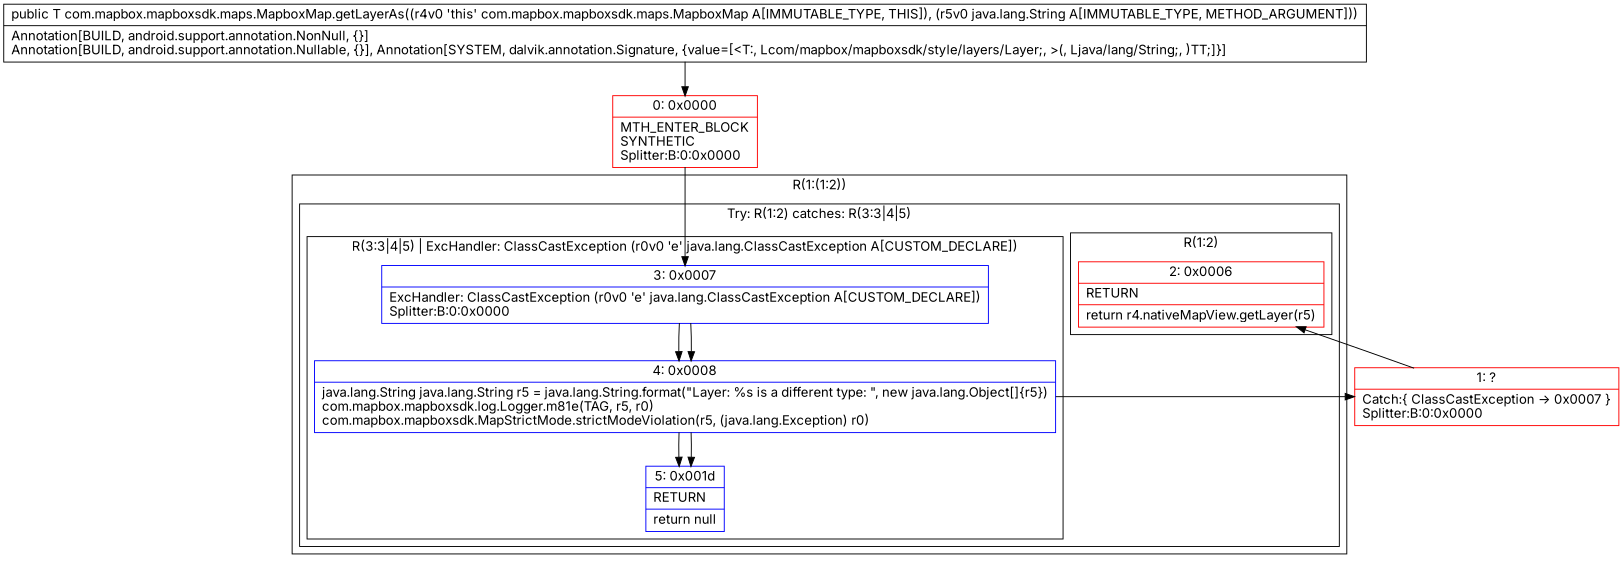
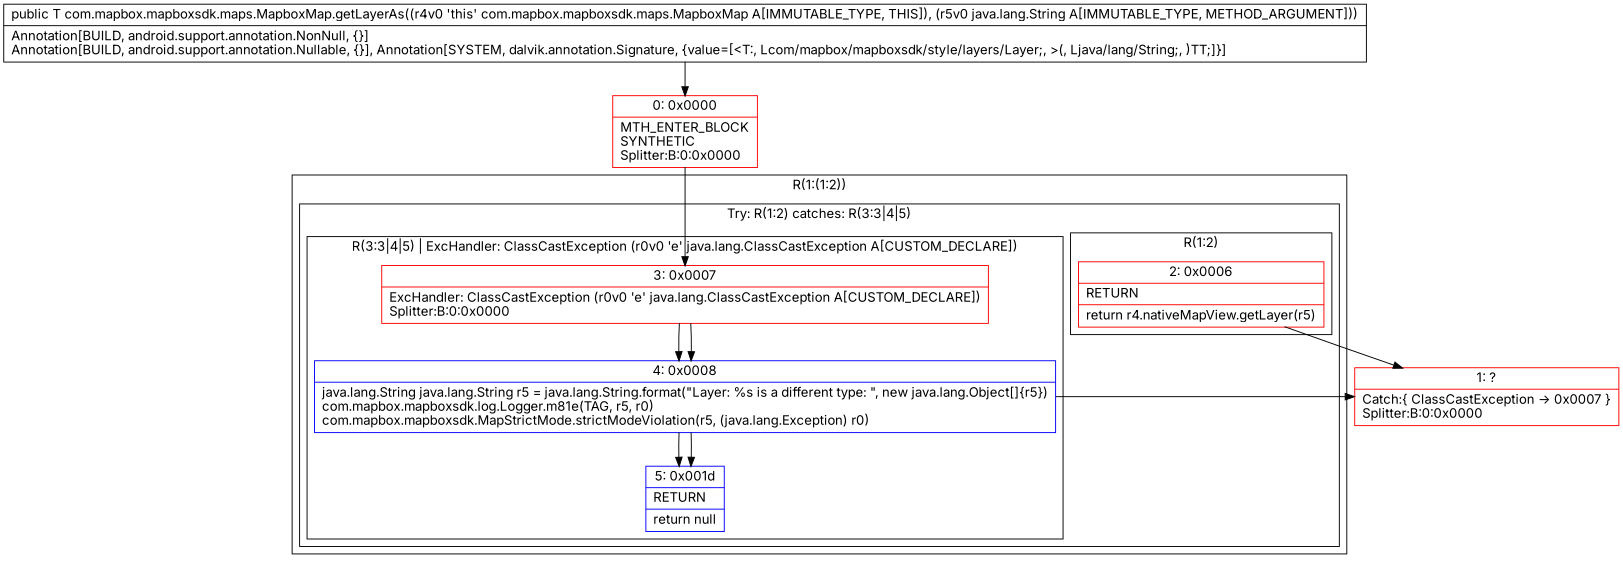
node "3: 0x0007": color blue -> red
edge "1: ?" -> "2: 0x0006": reversed
